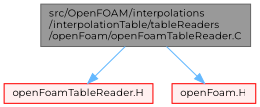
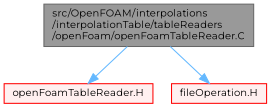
node "openFoam.H": label "openFoam.H" -> "fileOperation.H"
